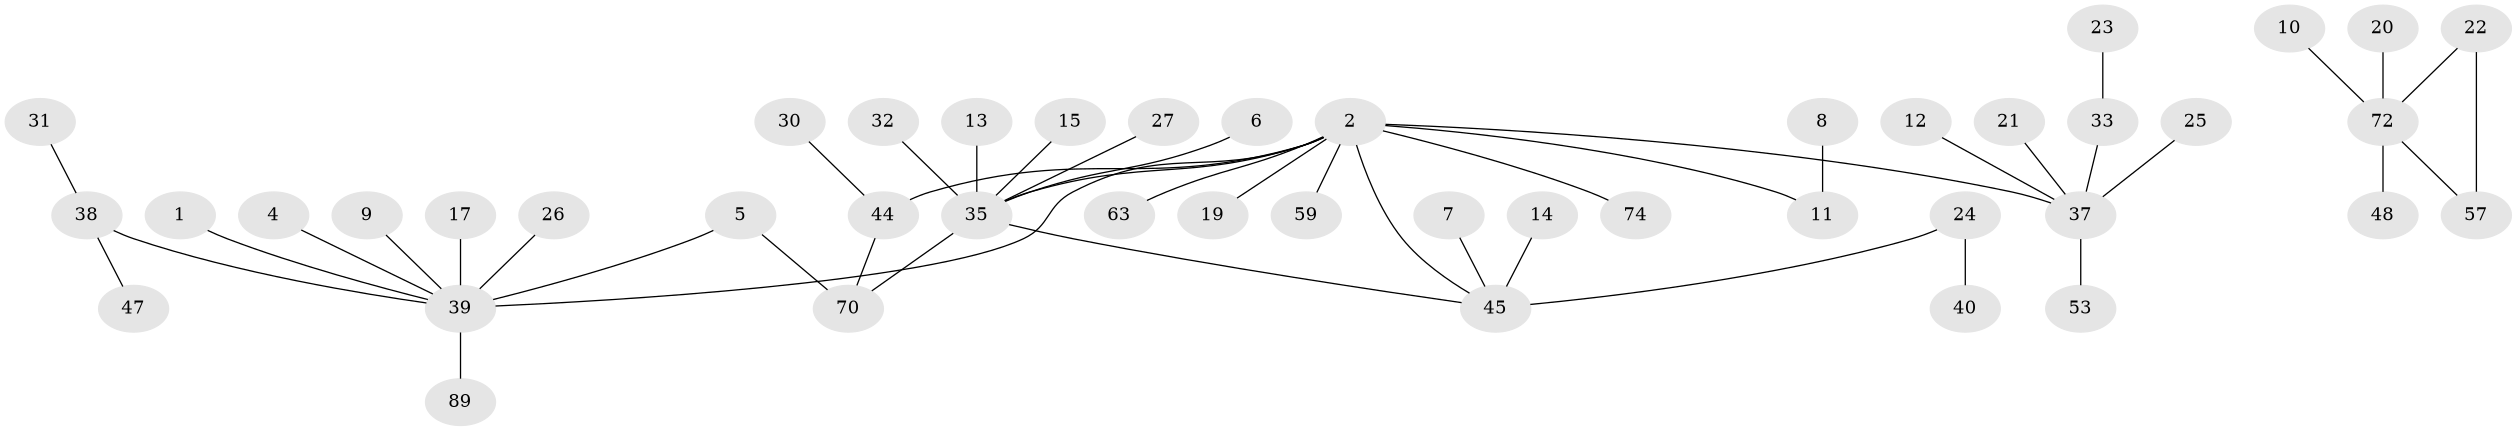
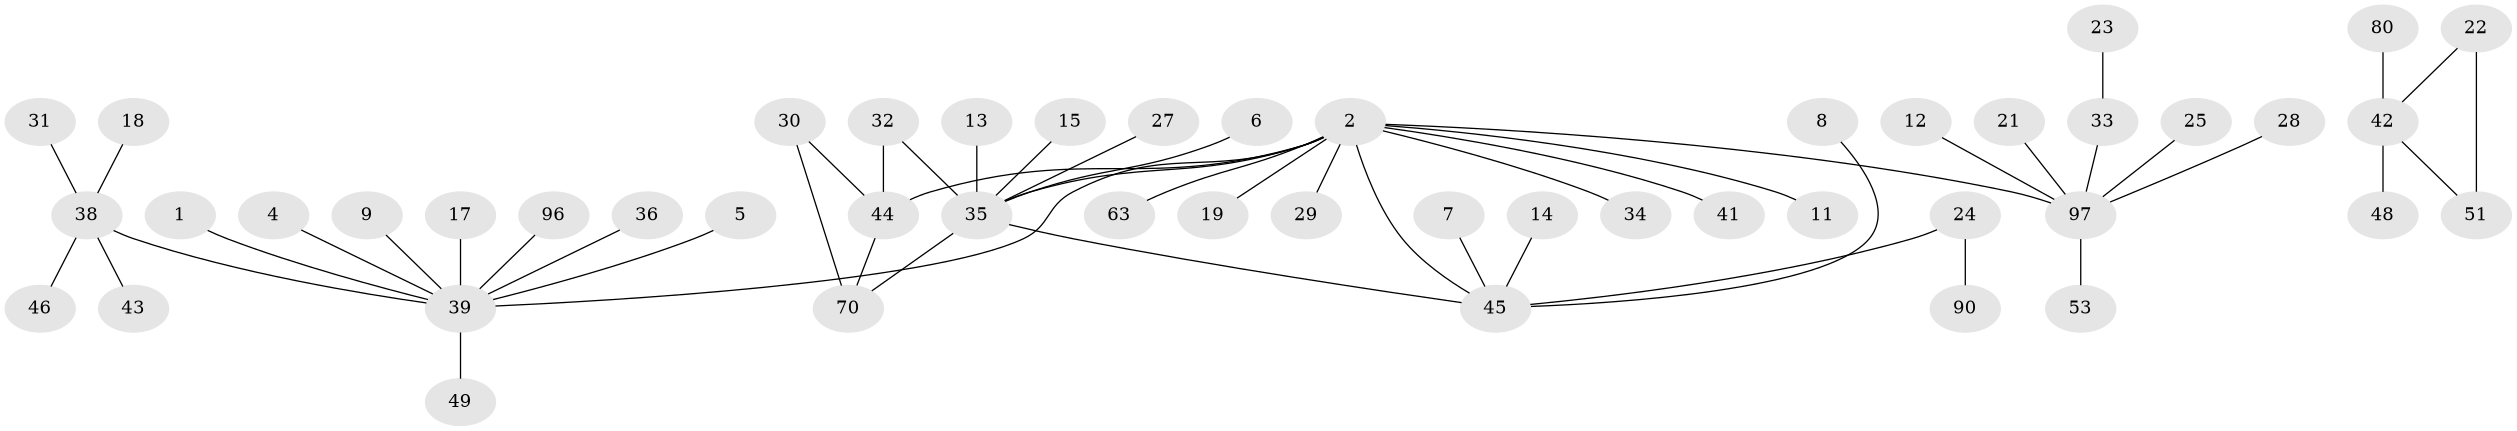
node "10": removed
node "20": label "20" -> "80"
node "18": added
node "28": added
node "72": label "72" -> "42"
edge "32" -- "44": added
edge "8" -- "11": now "8" -- "45"
node "26": label "26" -> "96"
node "36": added
node "59": label "59" -> "29"
node "74": label "74" -> "34"
node "41": added
node "37": label "37" -> "97"
node "57": label "57" -> "51"
edge "5" -- "70": now "30" -- "70"
node "46": added
node "47": label "47" -> "43"
node "40": label "40" -> "90"
node "89": label "89" -> "49"
